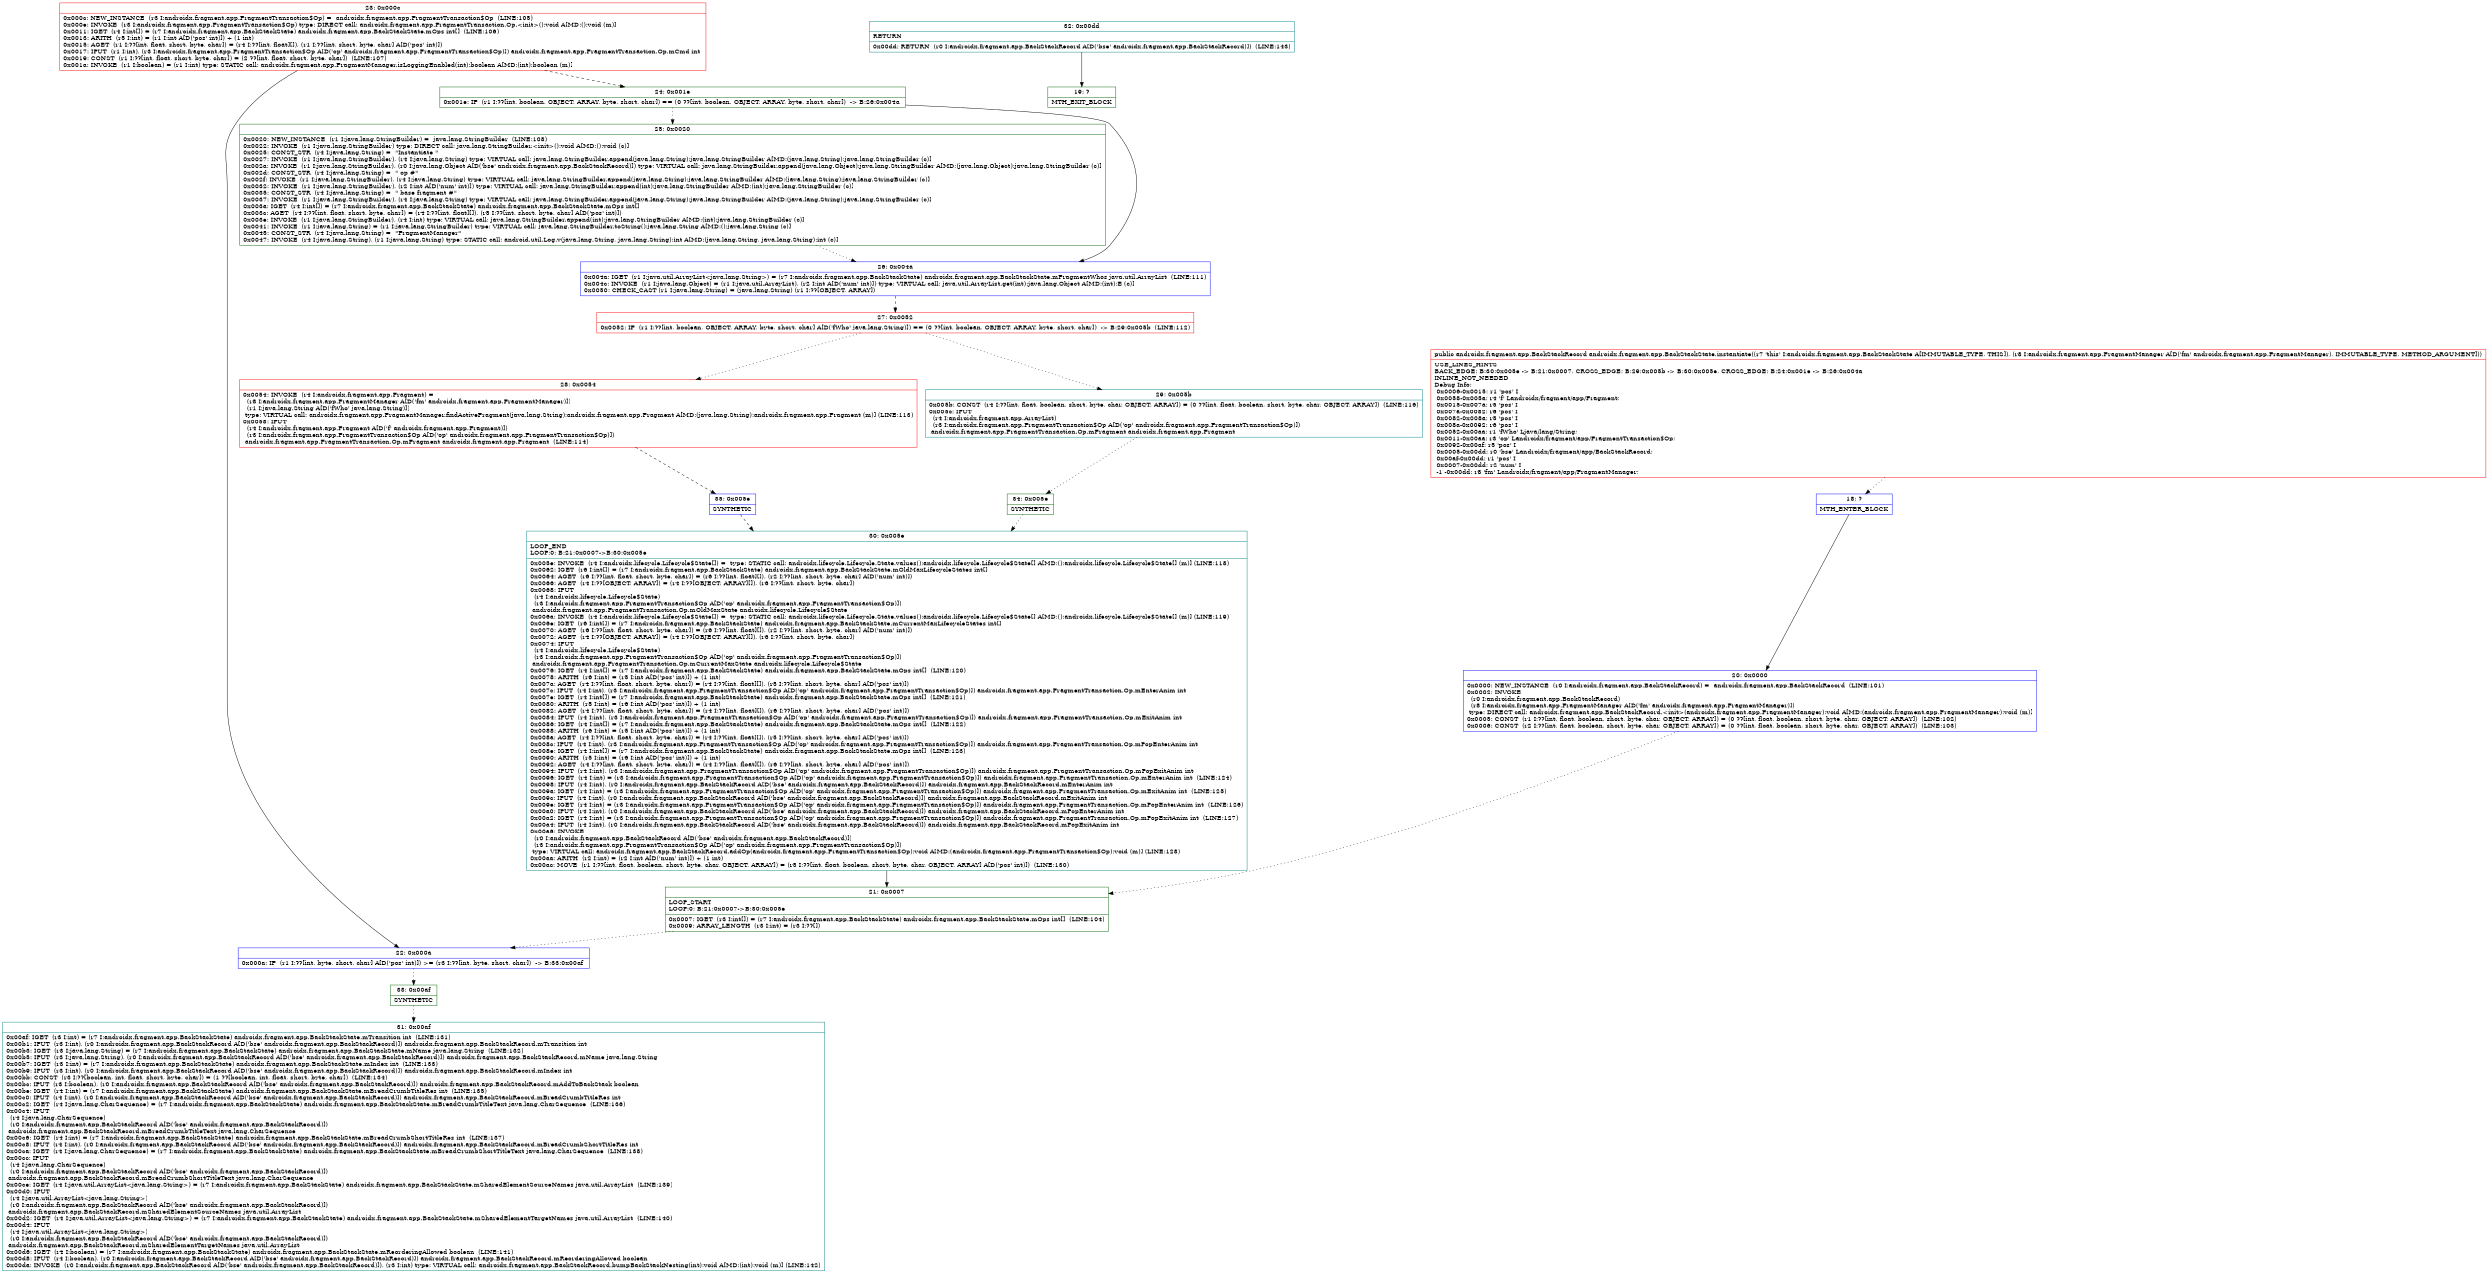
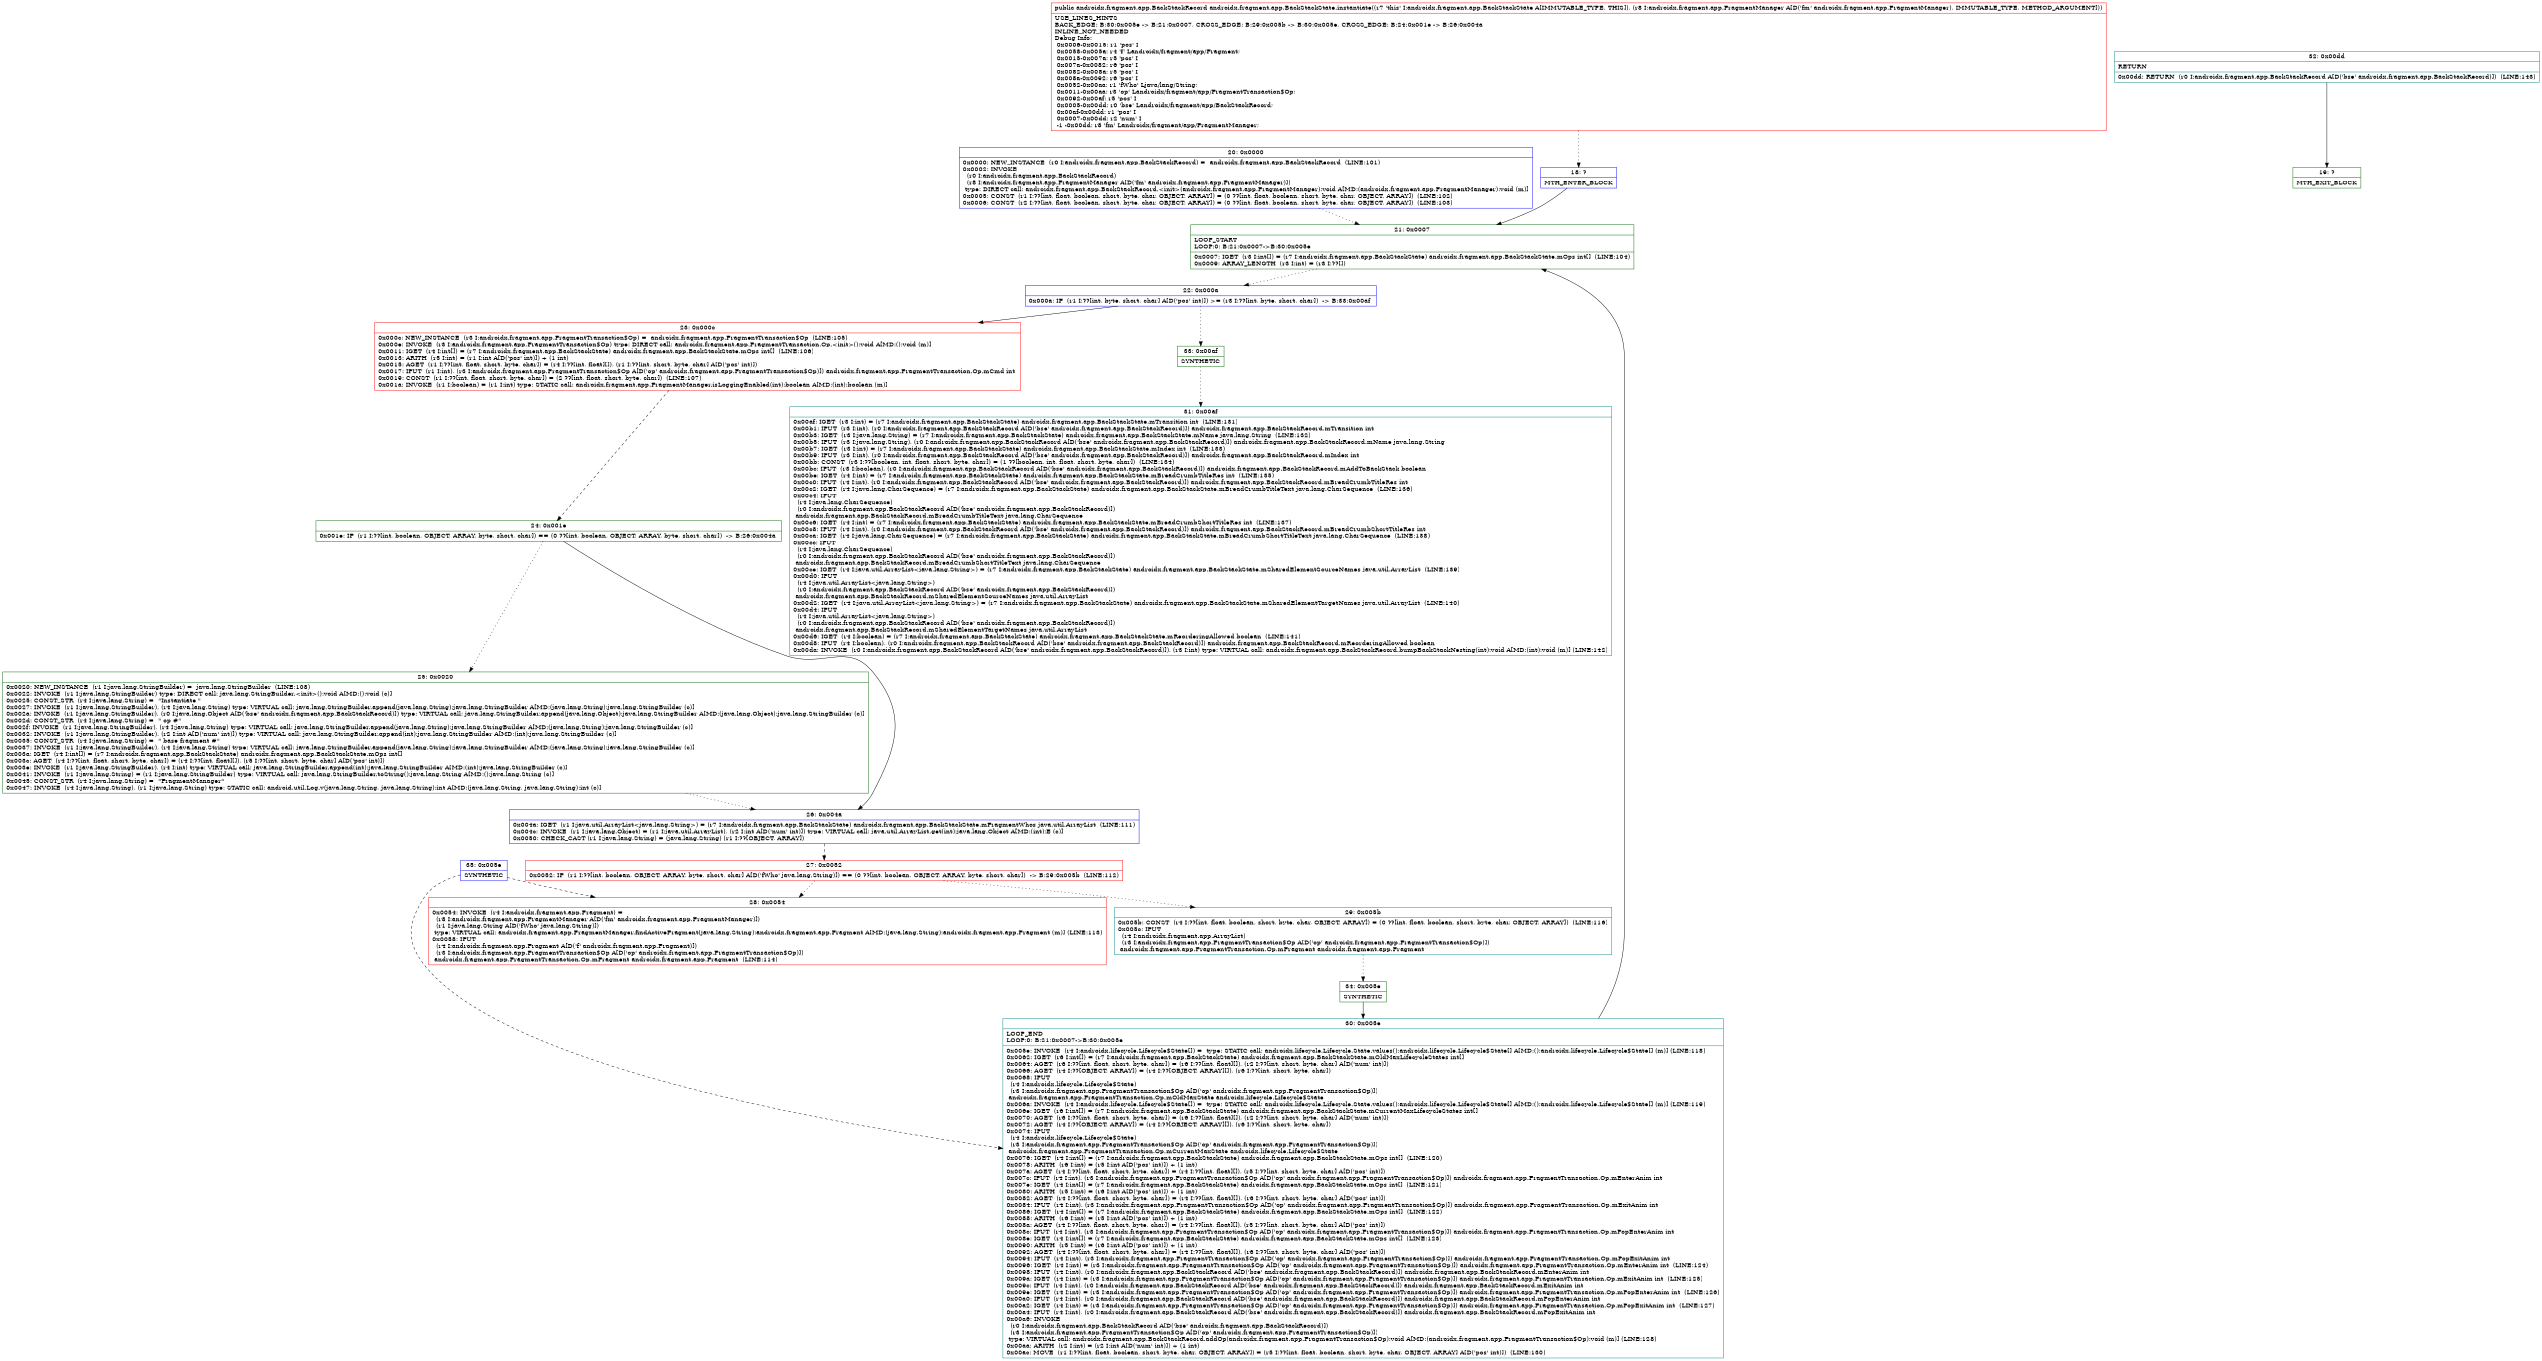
edge "28: 0x0054" -> "35: 0x005e": reversed
edge "34: 0x005e" -> "30: 0x005e": style dotted -> solid
edge "23: 0x000c" -> "22: 0x000a": reversed
edge "18: ?" -> "20: 0x0000": now "18: ?" -> "21: 0x0007"
